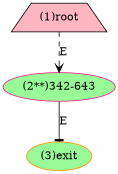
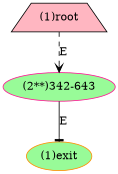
node "(3)exit": label "(3)exit" -> "(1)exit"
